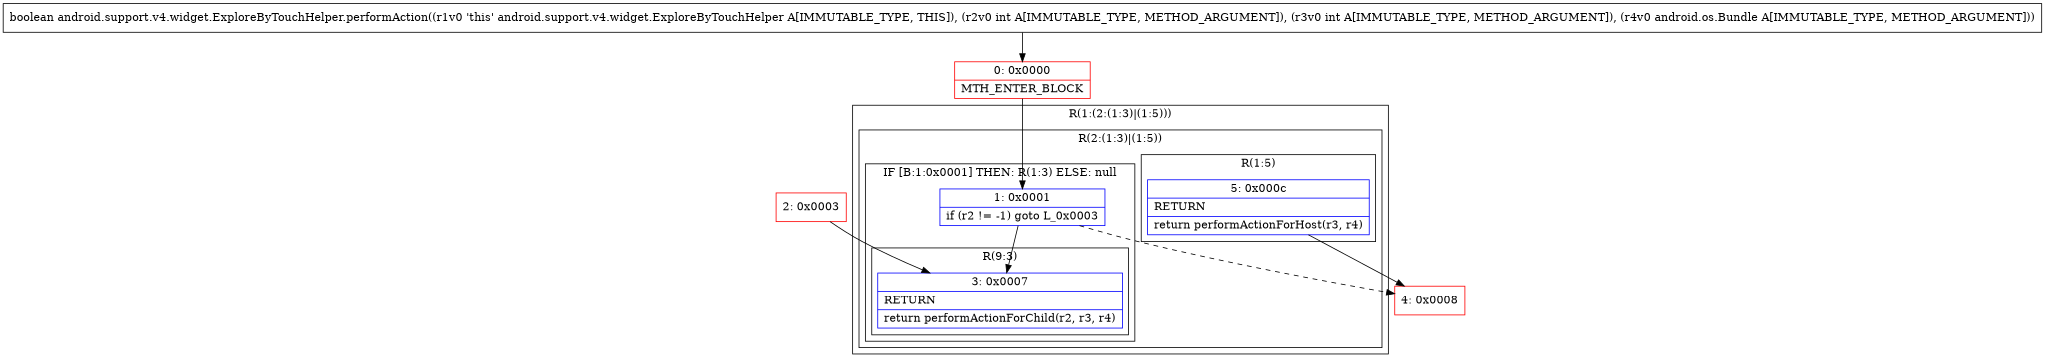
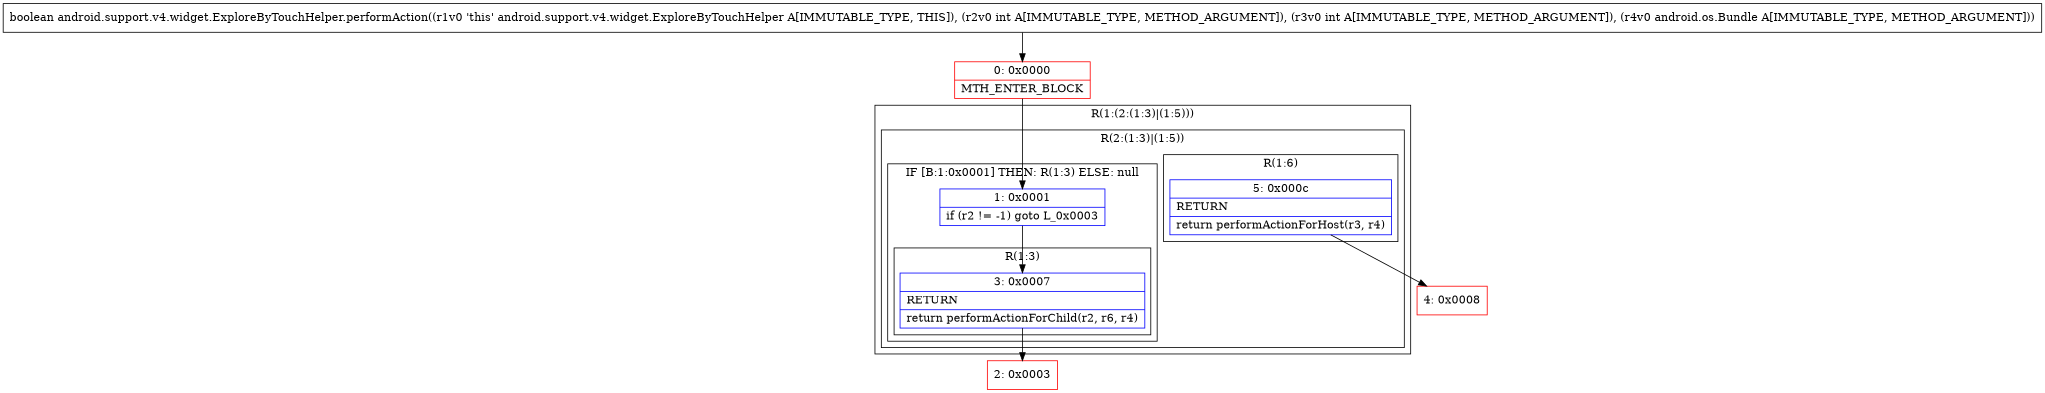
cluster "R(1:5)": label "R(1:5)" -> "R(1:6)"
edge "2: 0x0003" -> "3: 0x0007": reversed
cluster "R(9:3)": label "R(9:3)" -> "R(1:3)"
edge "1: 0x0001" -> "4: 0x0008": removed
node "3: 0x0007": text "return performActionForChild(r2, r3, r4)" -> "return performActionForChild(r2, r6, r4)"
